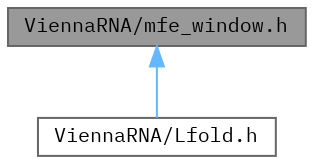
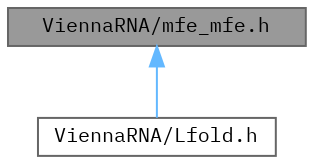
node "ViennaRNA/mfe_window.h": label "ViennaRNA/mfe_window.h" -> "ViennaRNA/mfe_mfe.h"
